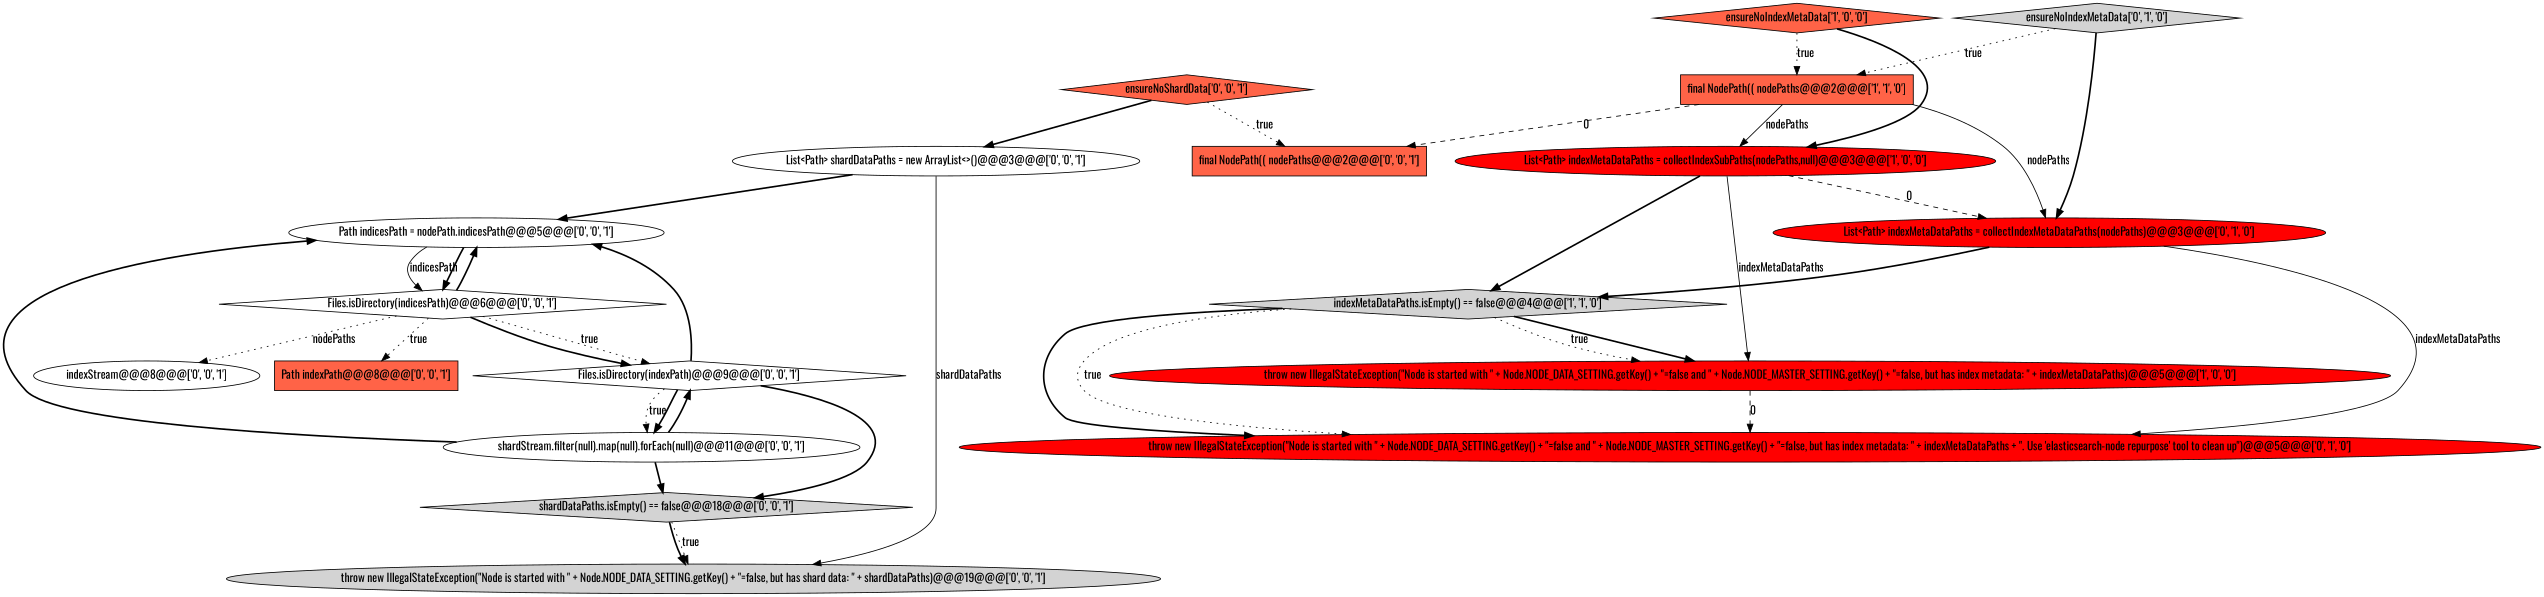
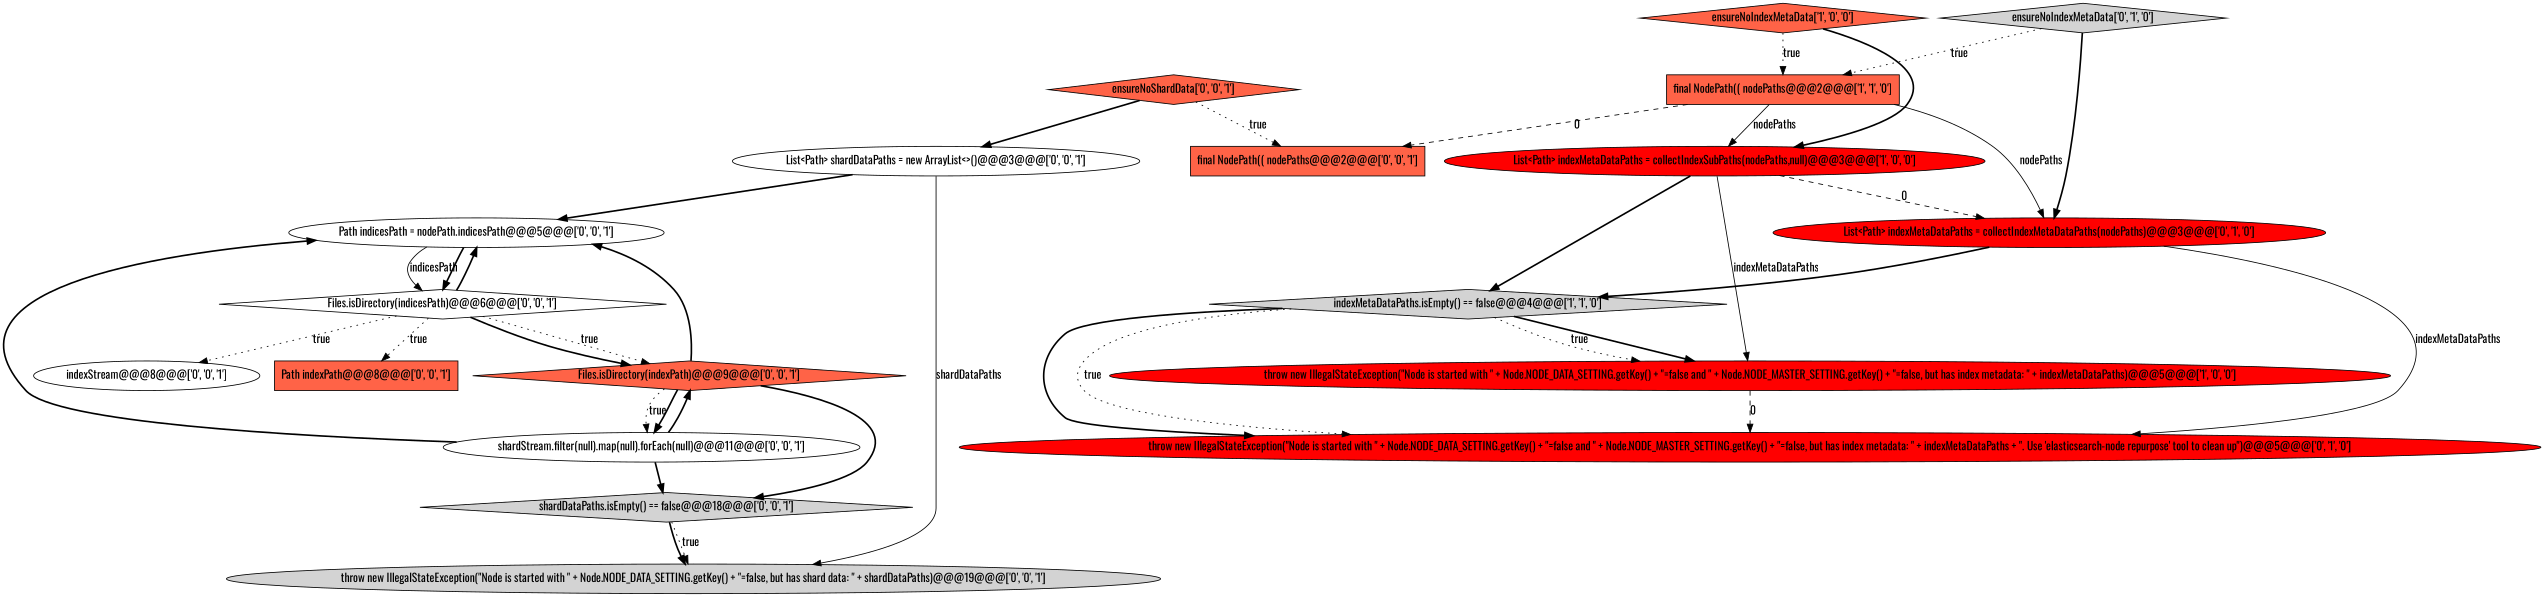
edge "Files.isDirectory(indicesPath)@@@6@@@['0', '0', '1']" -> "indexStream@@@8@@@['0', '0', '1']": label "nodePaths" -> "true"
node "Files.isDirectory(indexPath)@@@9@@@['0', '0', '1']": fillcolor white -> tomato
